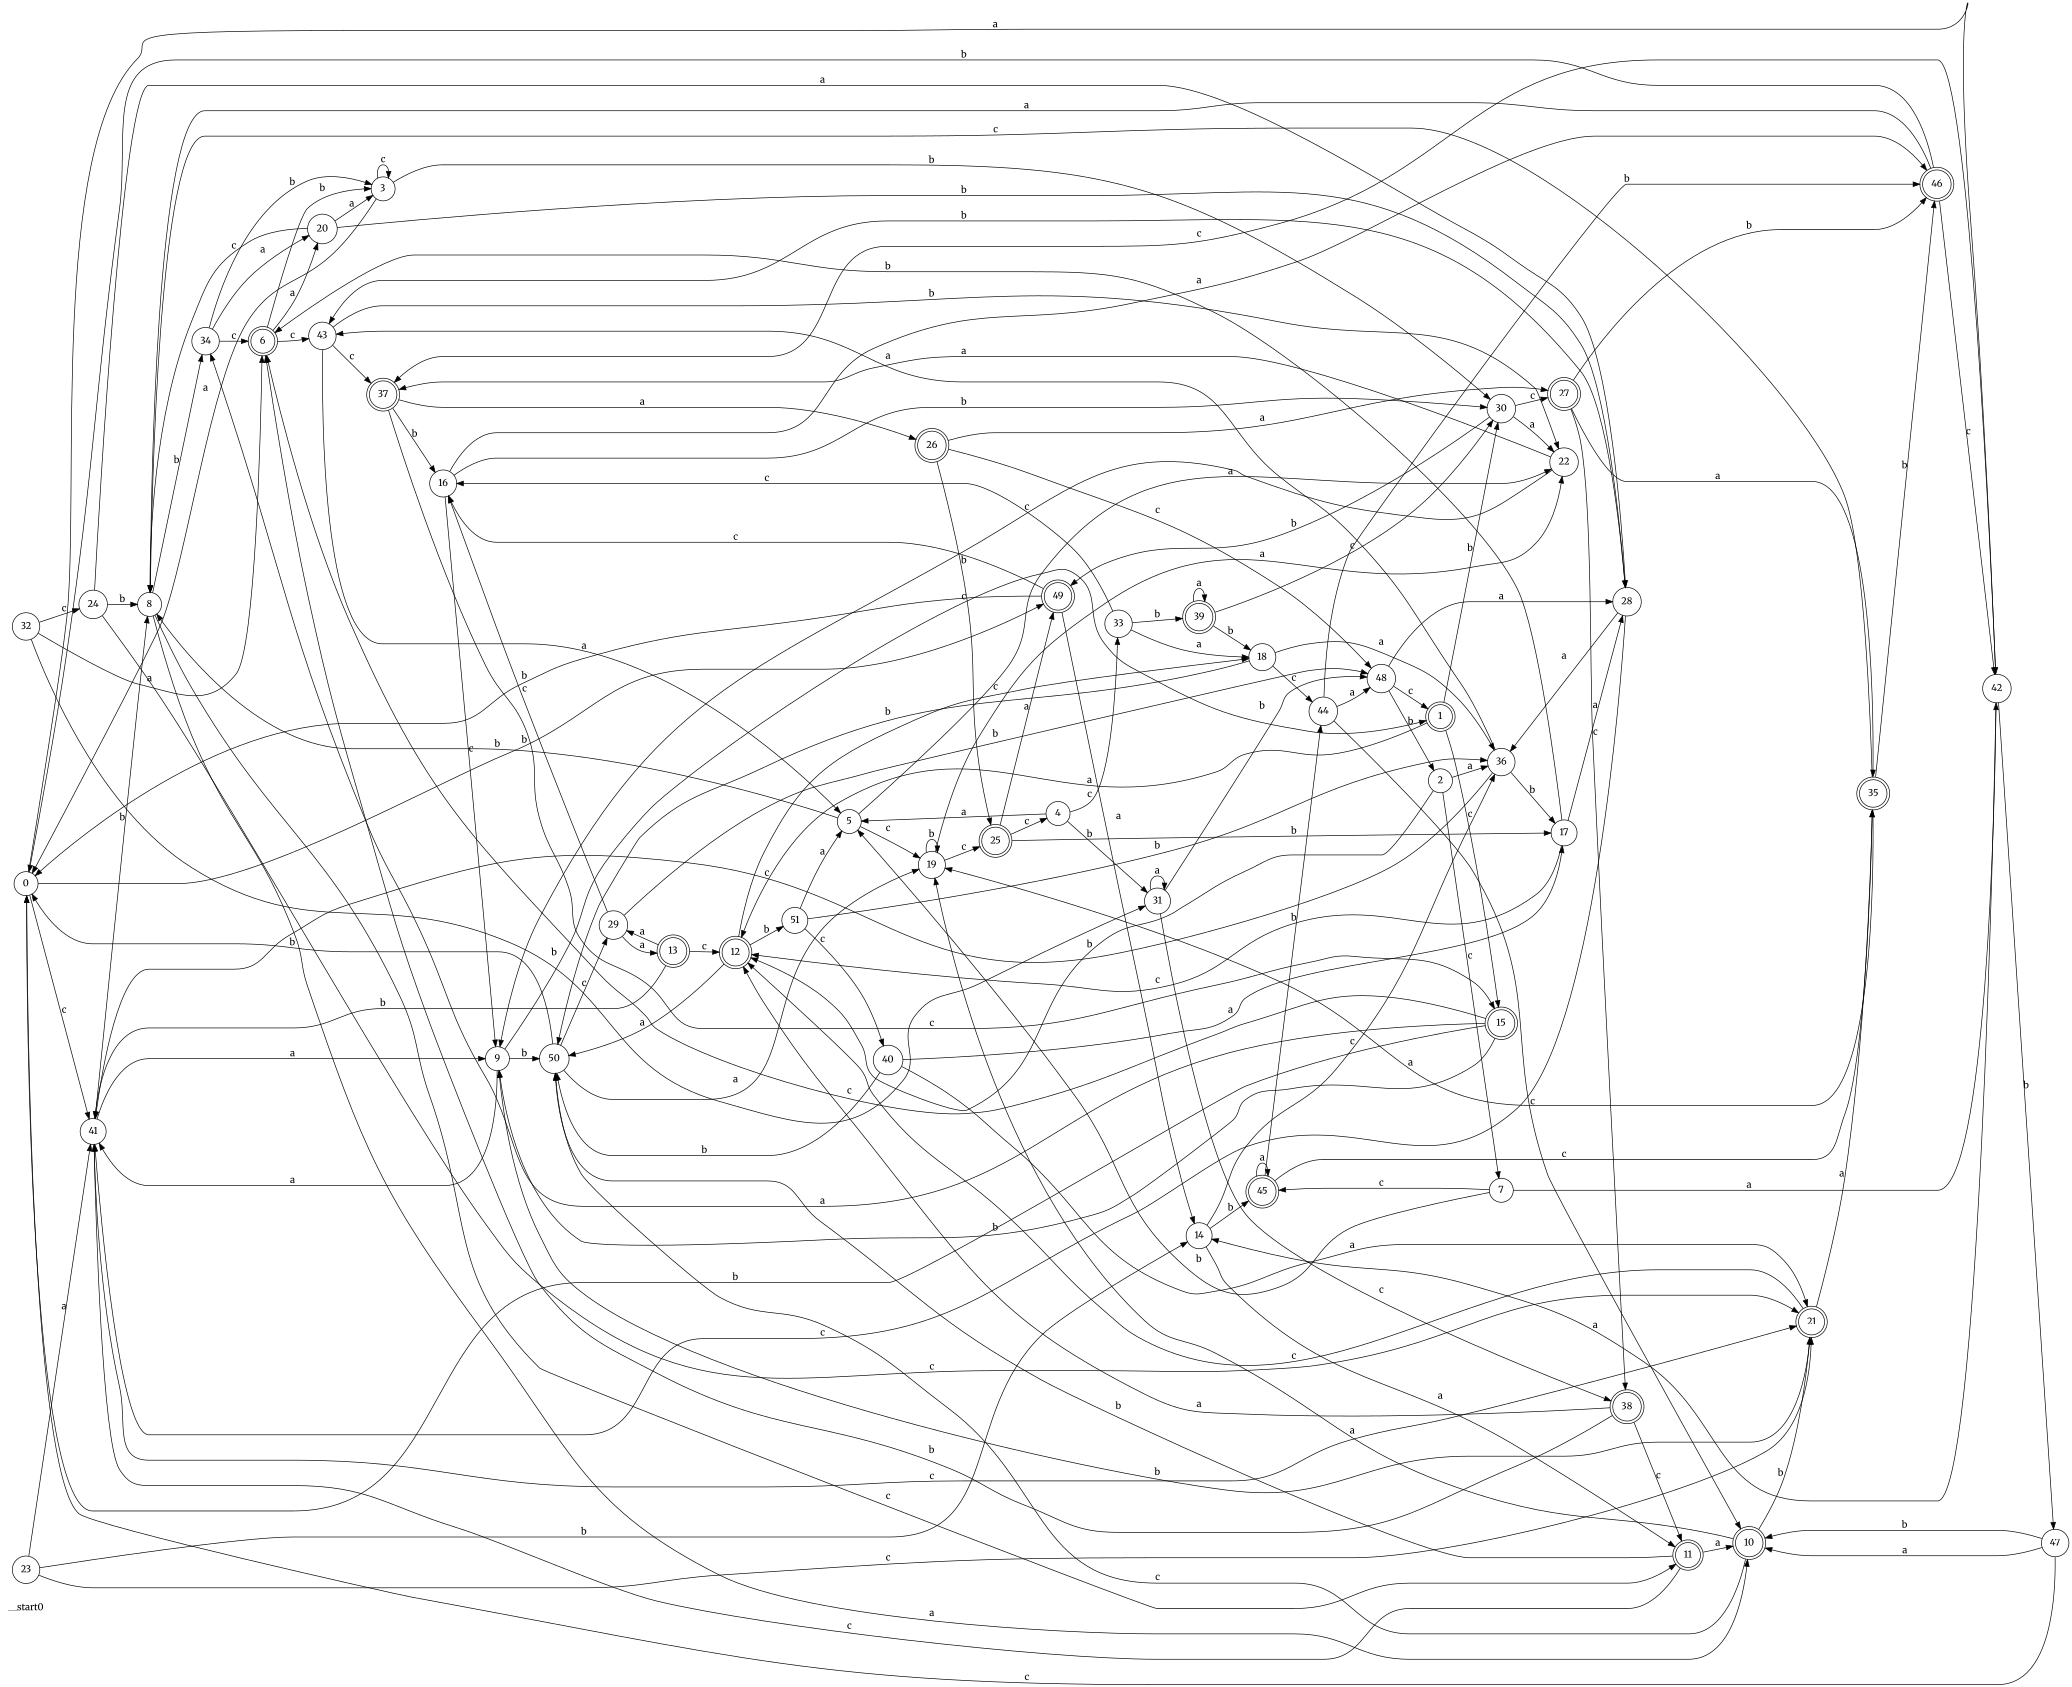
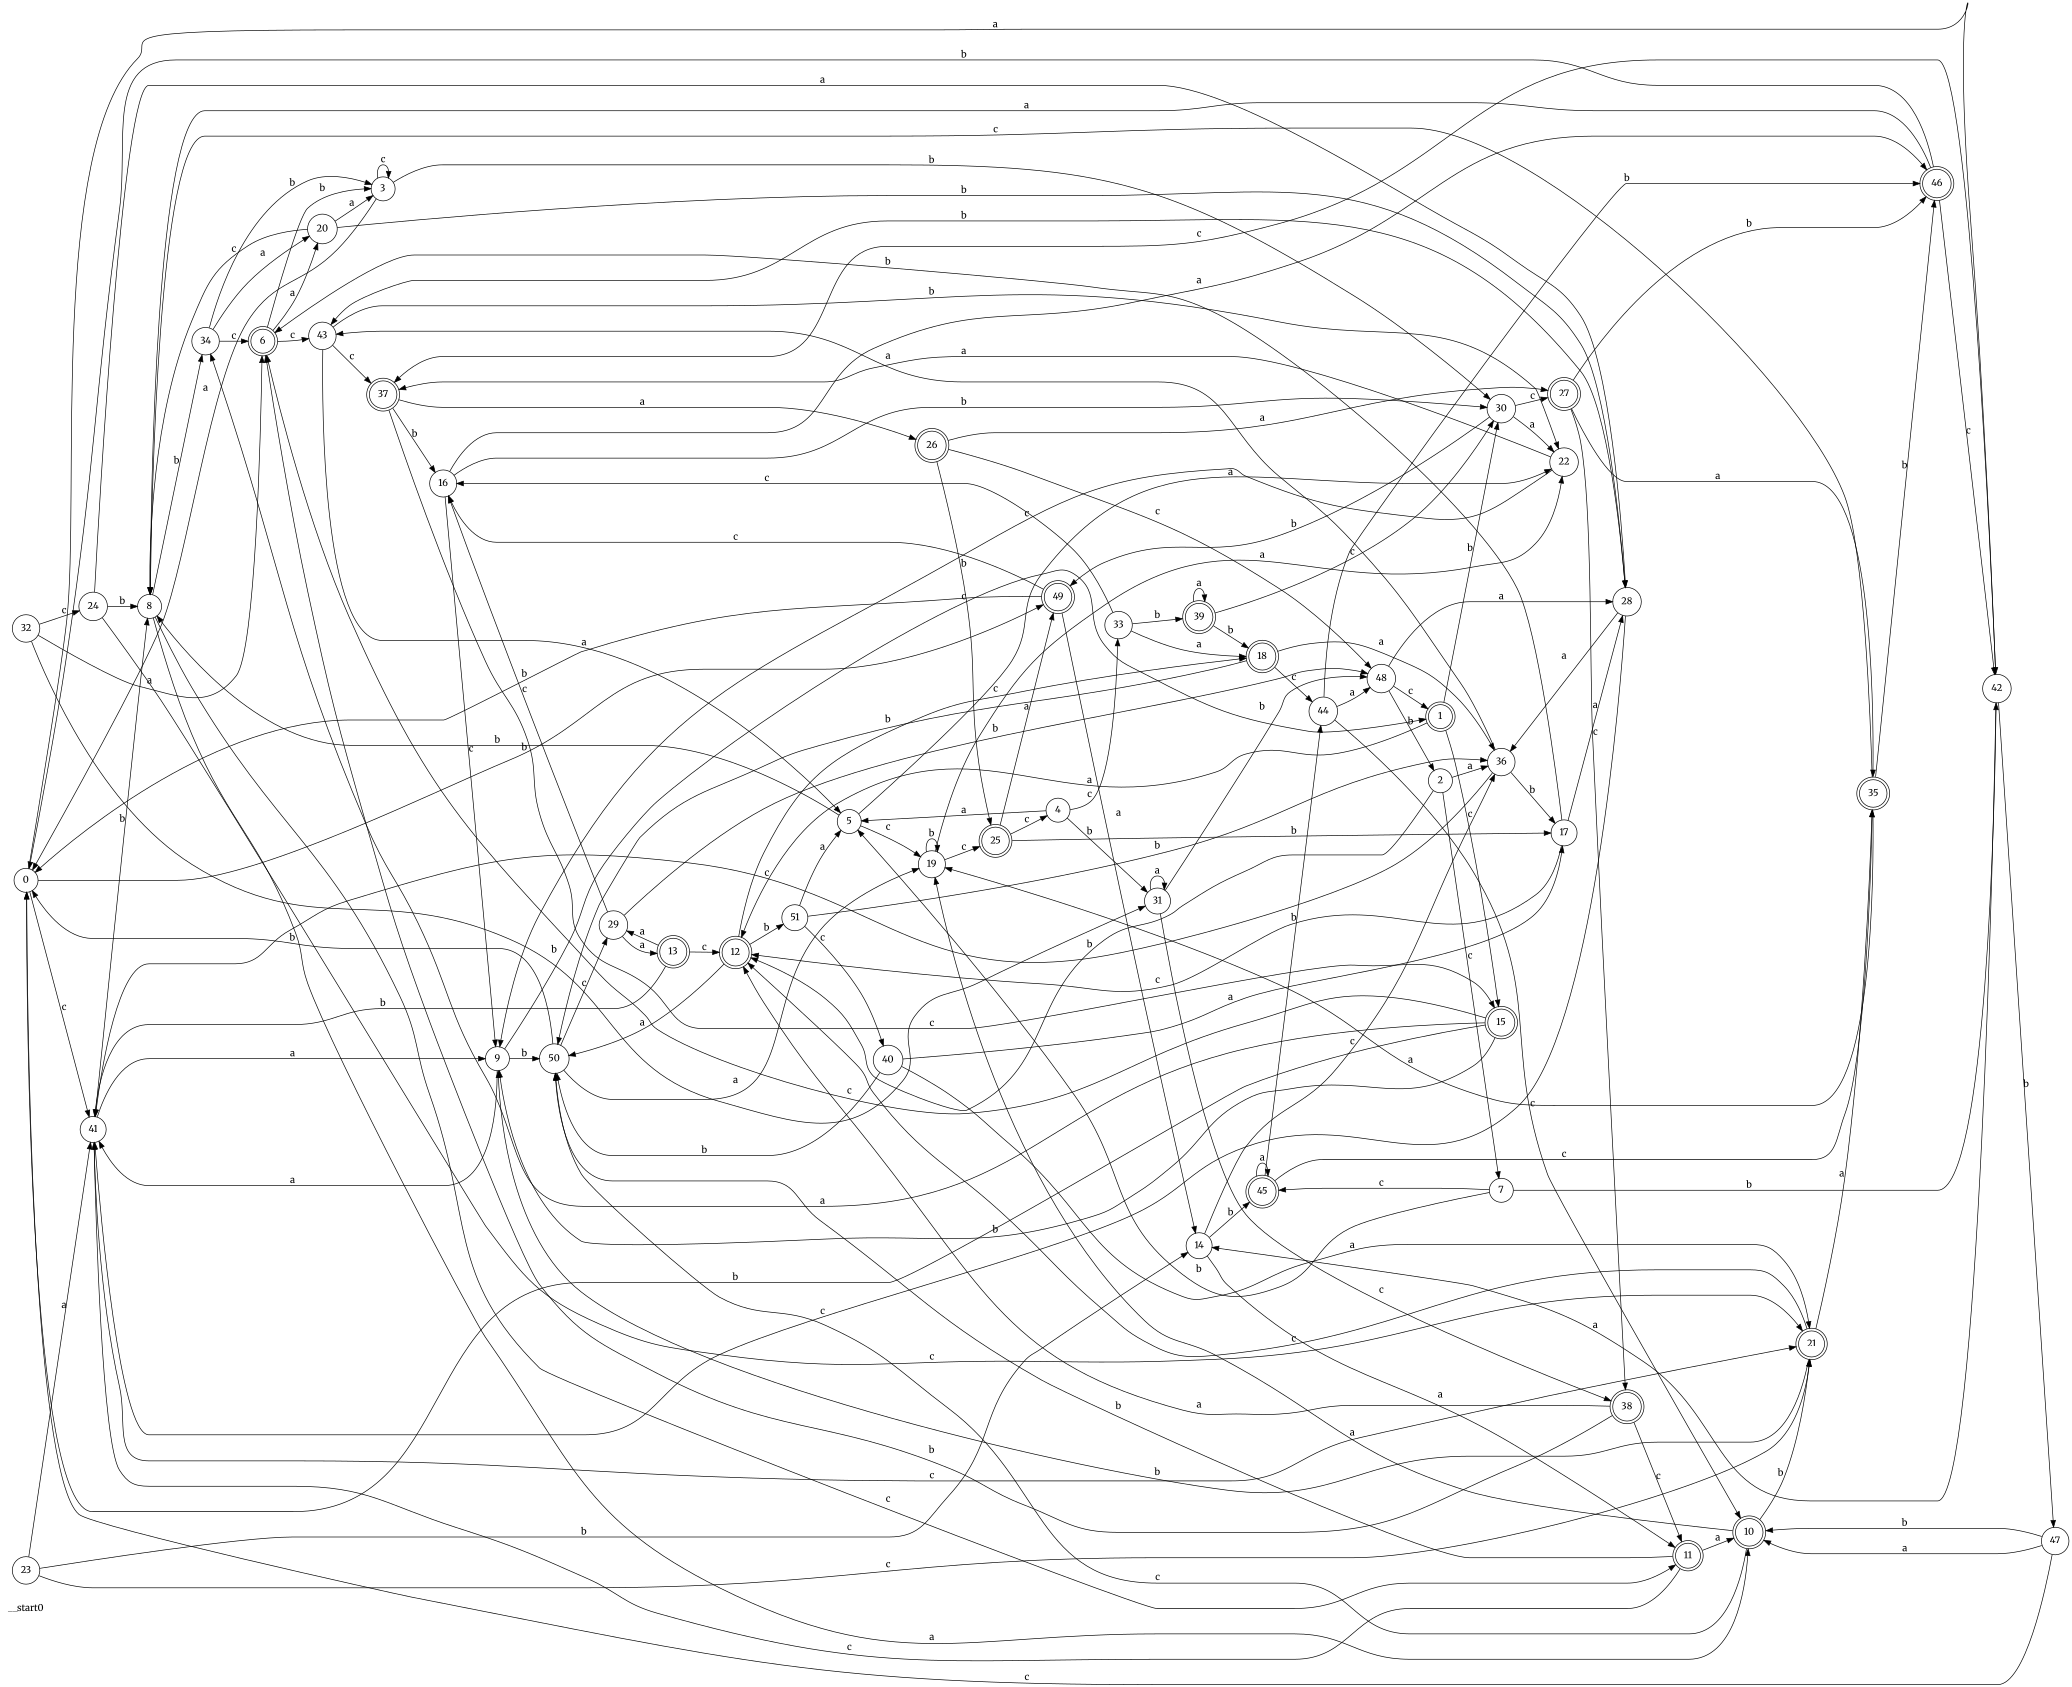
node "18": shape circle -> doublecircle
edge "7" -> "42": label "a" -> "b"
